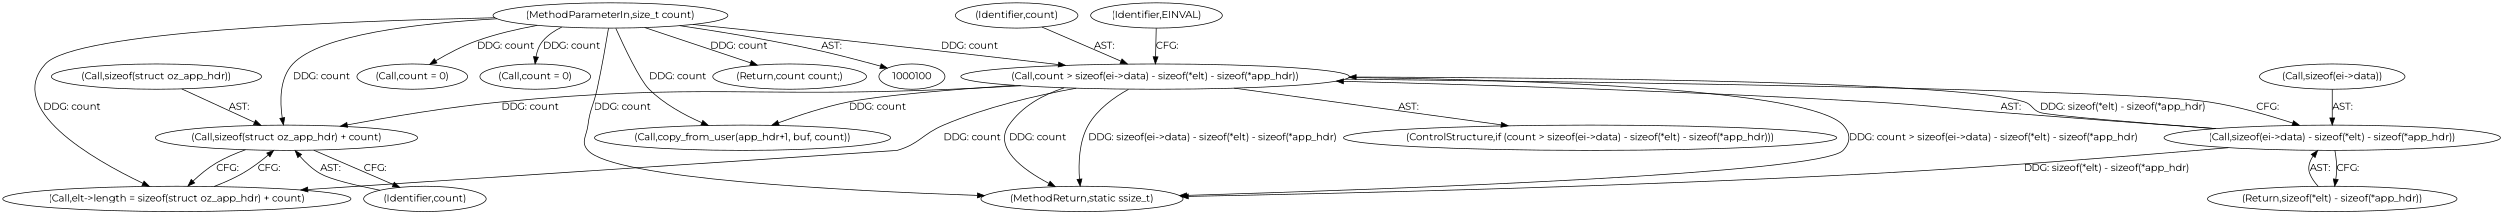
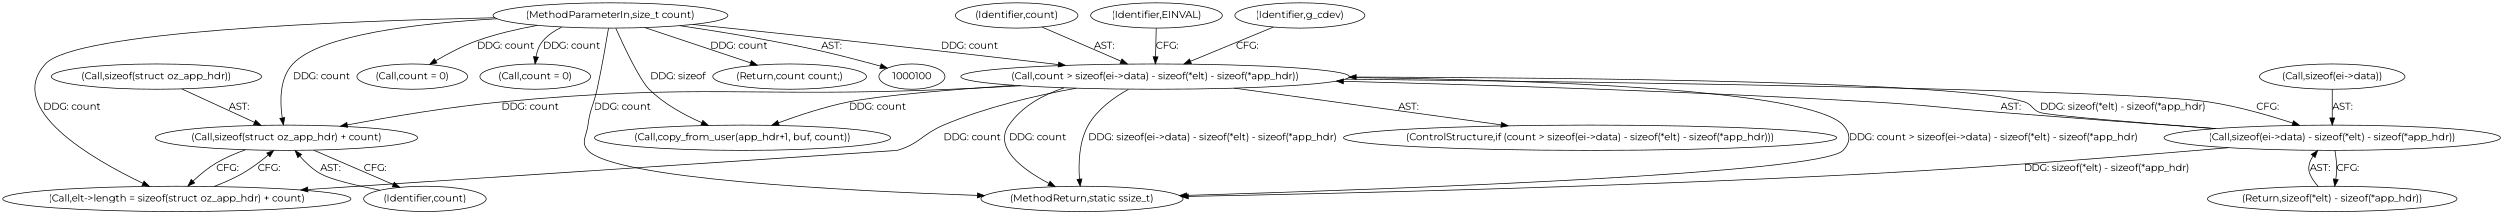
node "(Identifier,g_cdev)": added
edge "(MethodParameterIn,size_t count)" -> "(Call,copy_from_user(app_hdr+1, buf, count))": label "DDG: count" -> "DDG: sizeof"
